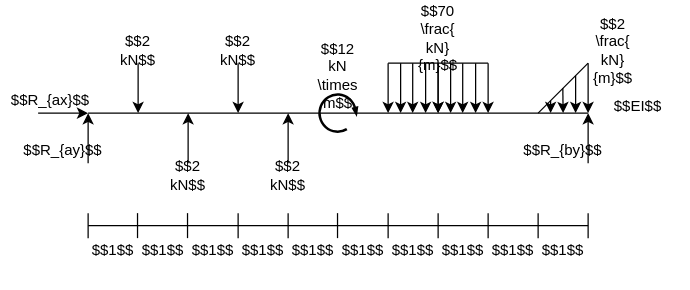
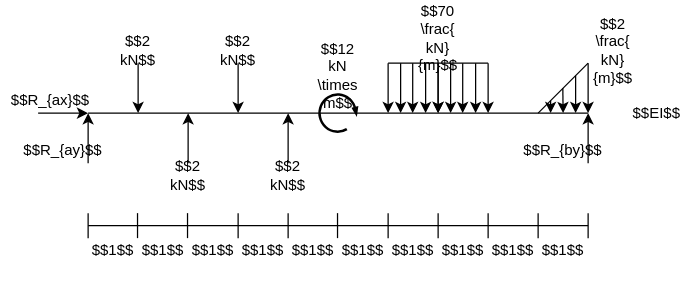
node "$$EI$$": moved (638, 107) -> (657, 113)
